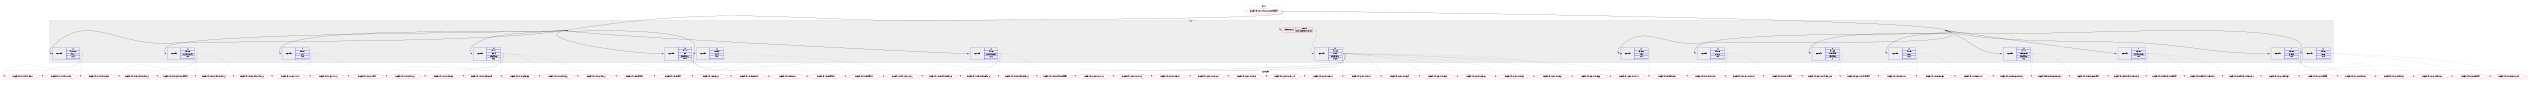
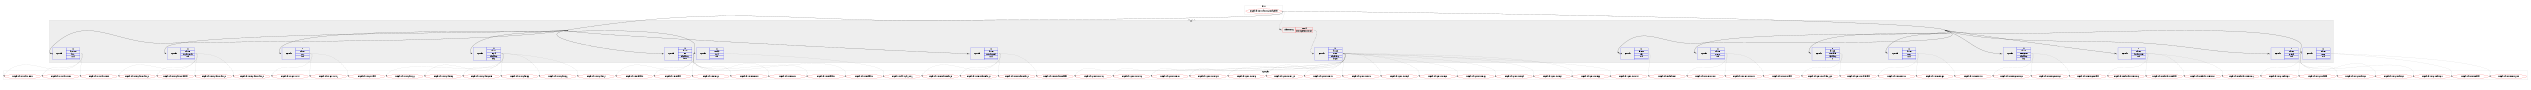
node "portage://eigen-ros/costmap_2d-1.16.1": label "portage://eigen-ros/costmap_2d-1.16.1" -> "portage://dev-ros/costmap_2d-1.16.1"
